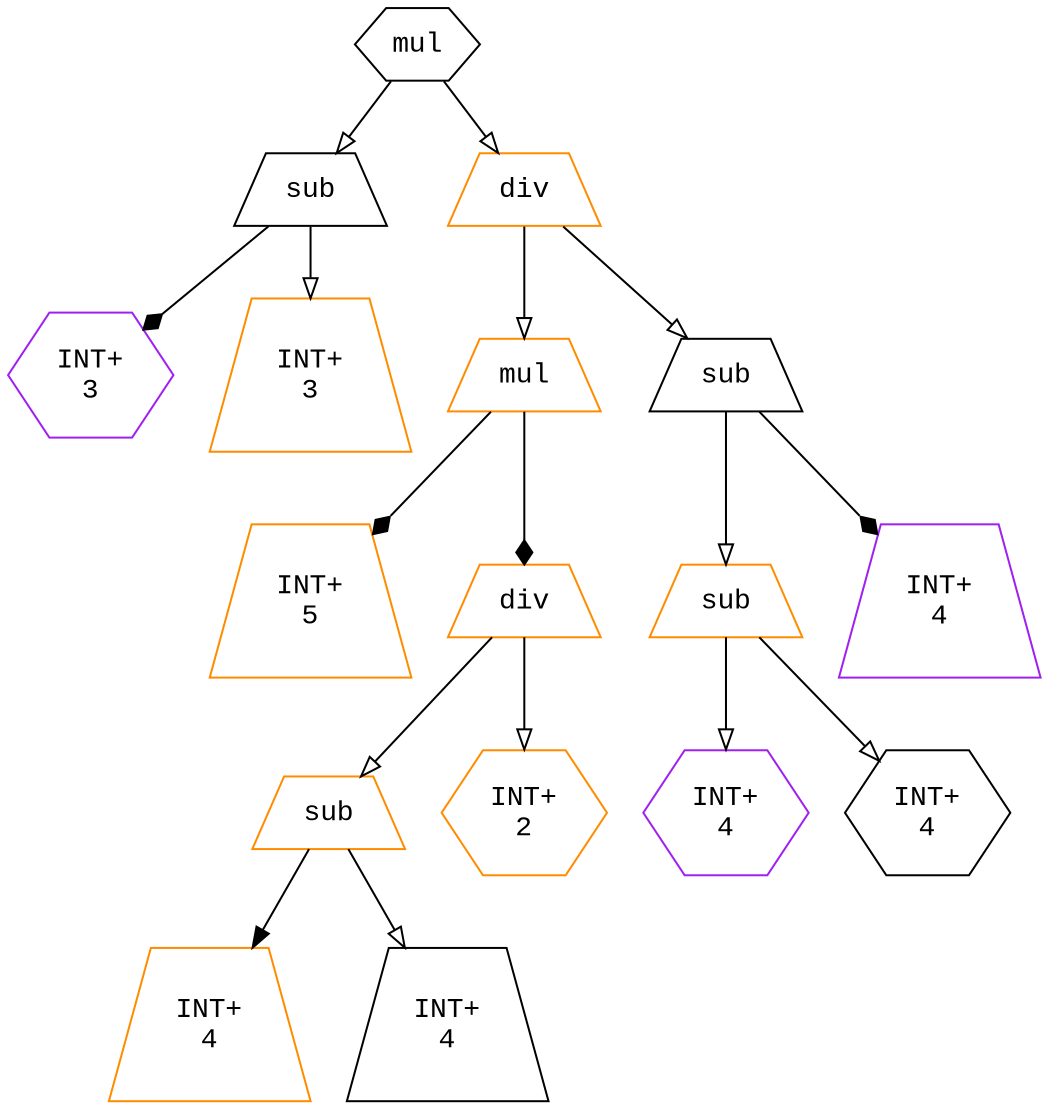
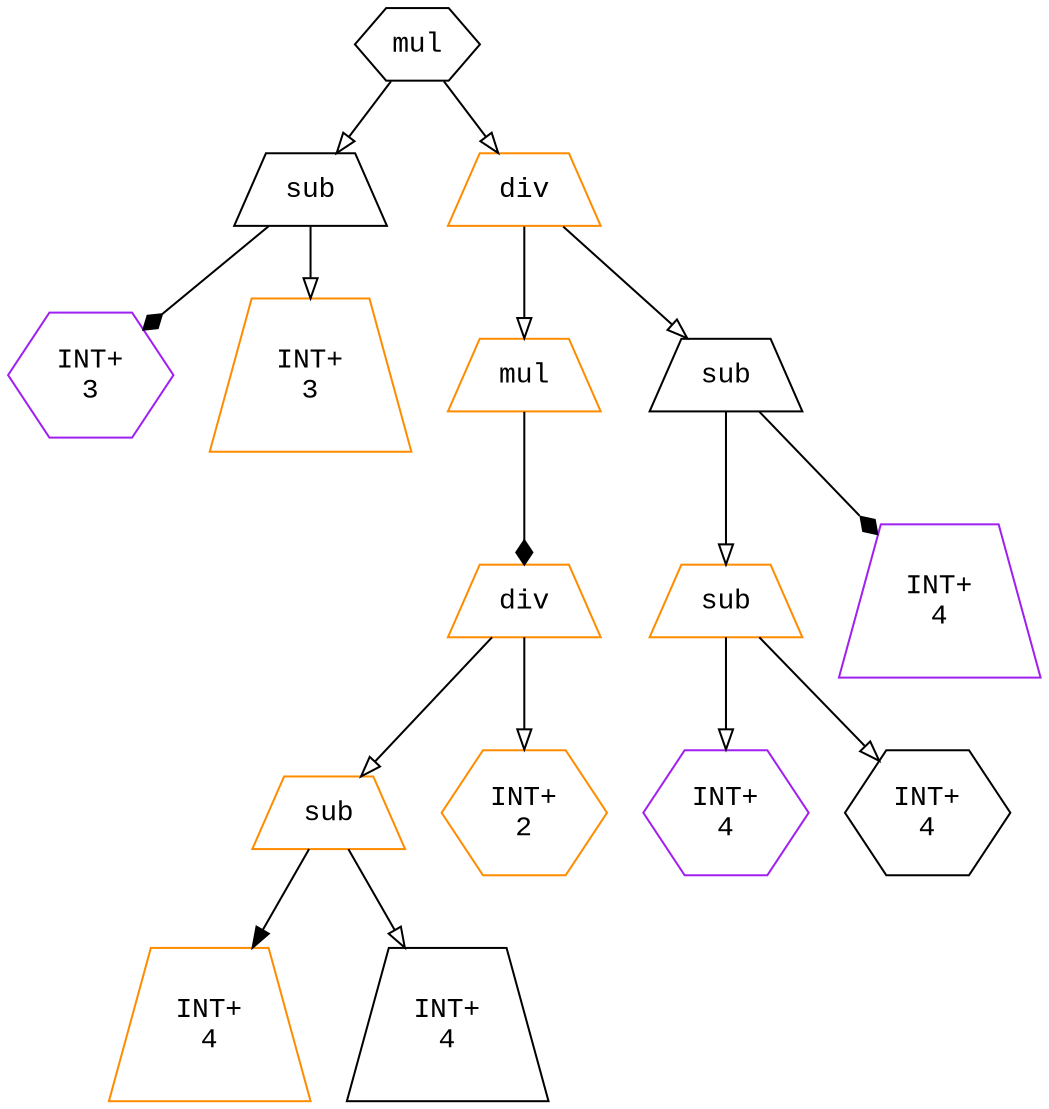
node "INT+ 5": removed
